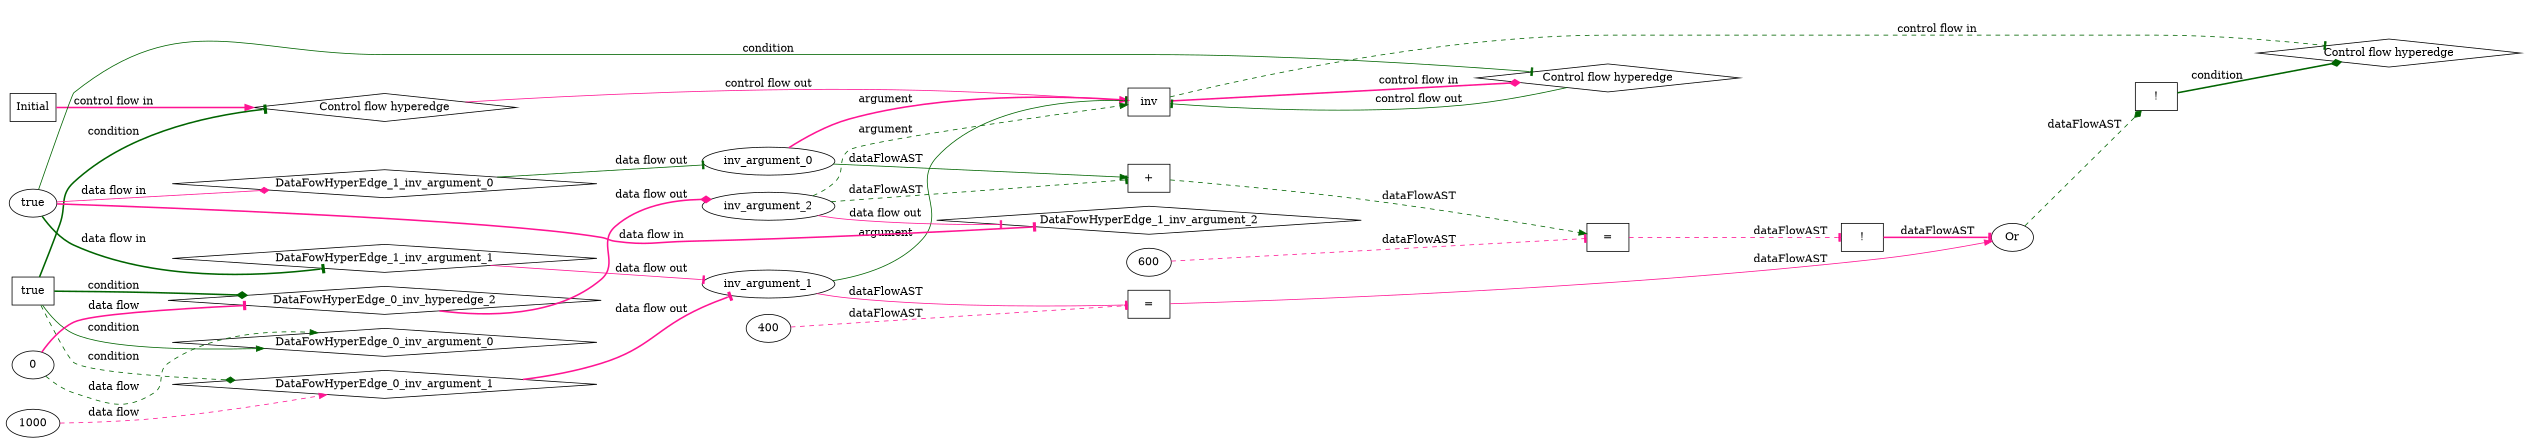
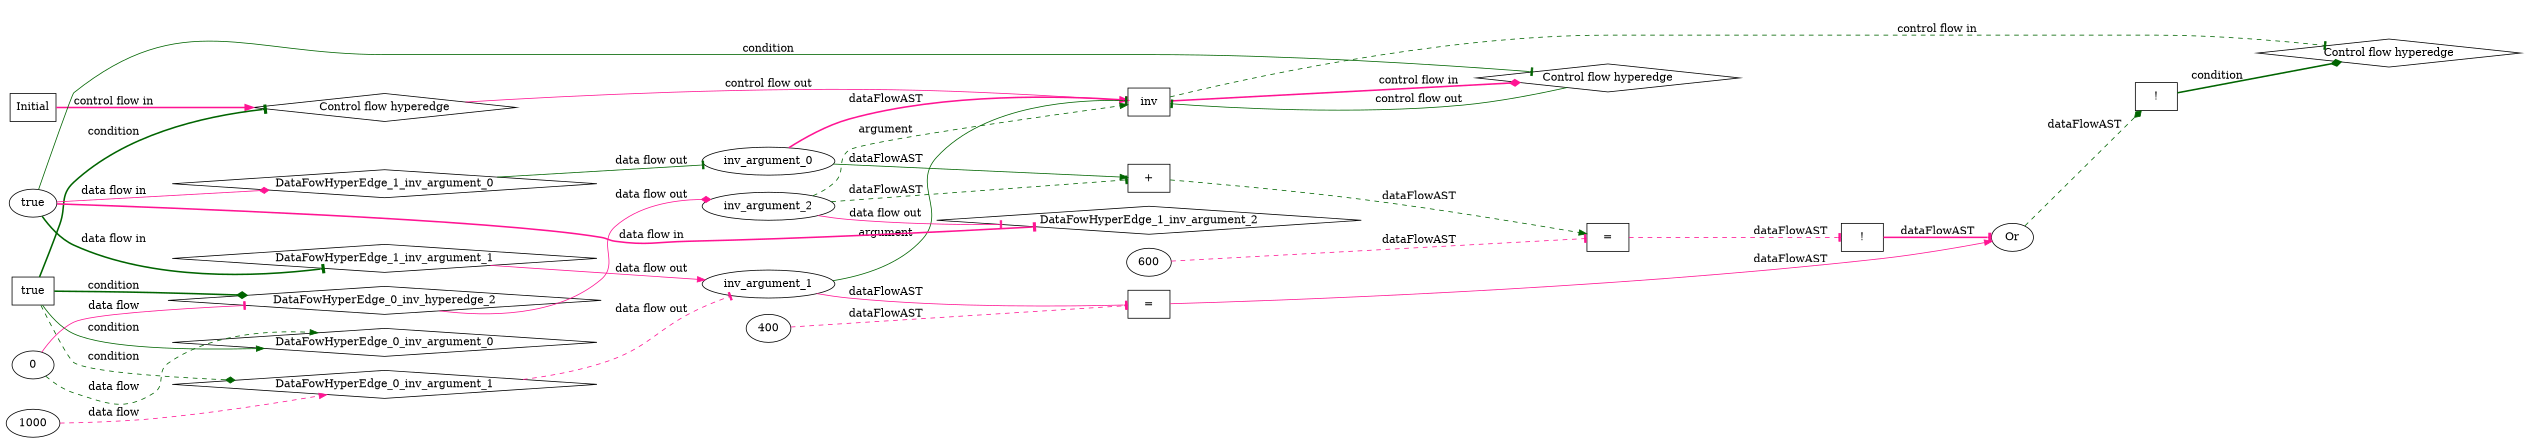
edge "inv_argument_0" -> "inv": label "argument" -> "dataFlowAST"
edge "DataFowHyperEdge_1_inv_argument_1" -> "inv_argument_1": arrowhead tee -> normal
edge "DataFowHyperEdge_0_inv_hyperedge_2" -> "inv_argument_2": style bold -> solid
edge "0" -> "DataFowHyperEdge_0_inv_hyperedge_2": style bold -> solid
edge "DataFowHyperEdge_0_inv_argument_1" -> "inv_argument_1": style bold -> dashed
